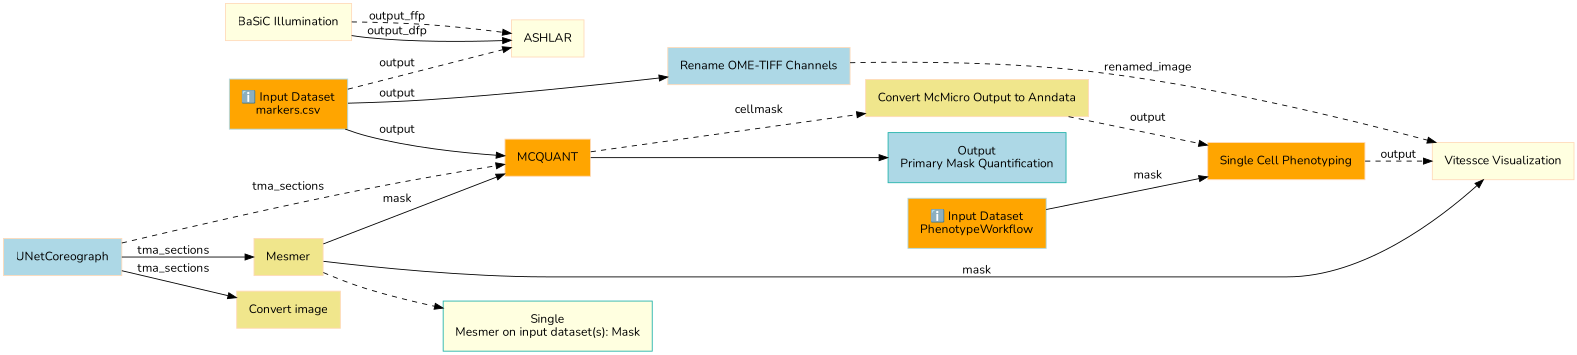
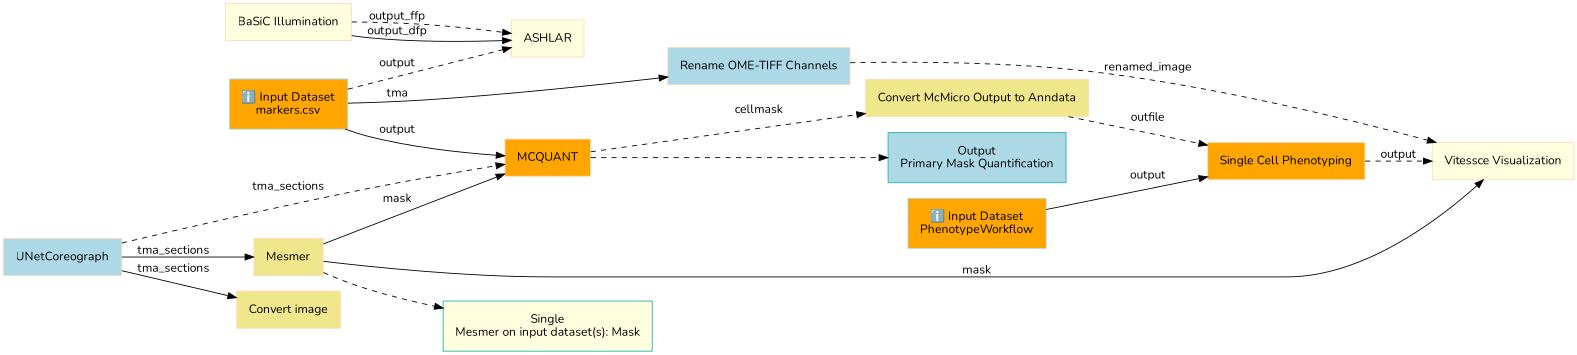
edge "ℹ️ Input Dataset markers.csv" -> "Rename OME-TIFF Channels": label "output" -> "tma"
edge "Convert McMicro Output to Anndata" -> "Single Cell Phenotyping": label "output" -> "outfile"
edge "MCQUANT" -> "Output Primary Mask Quantification": style solid -> dashed
edge "ℹ️ Input Dataset PhenotypeWorkflow" -> "Single Cell Phenotyping": label "mask" -> "output"
